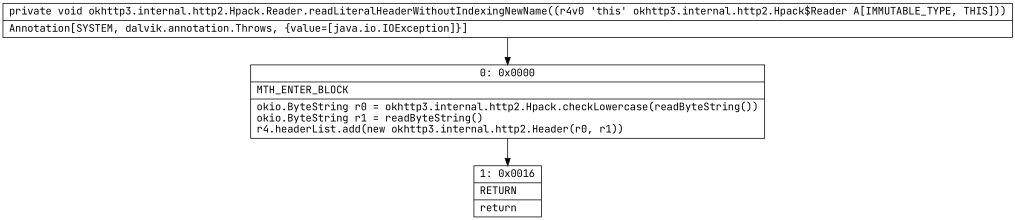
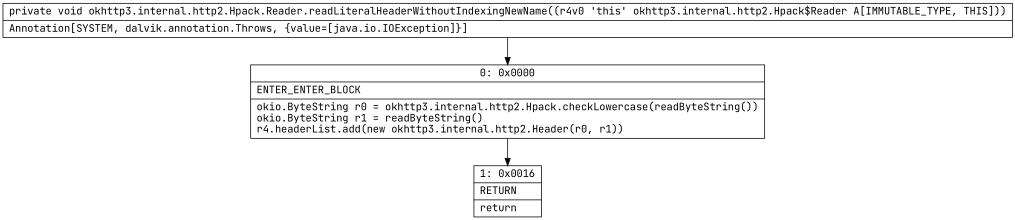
node "0: 0x0000": text "MTH_ENTER_BLOCK" -> "ENTER_ENTER_BLOCK"
